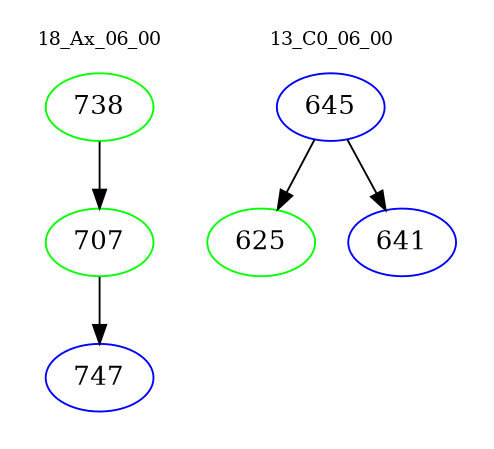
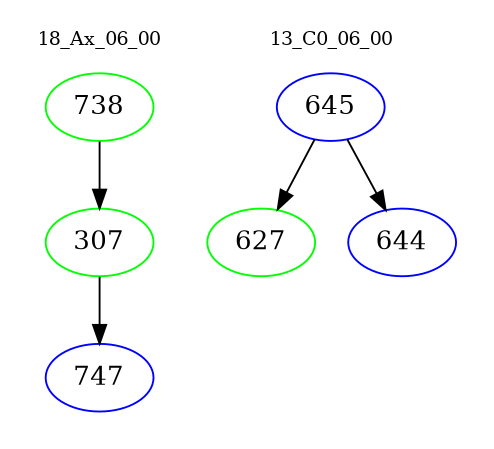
node "707": label "707" -> "307"
node "625": label "625" -> "627"
node "641": label "641" -> "644"
